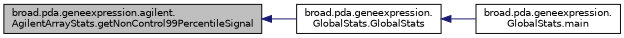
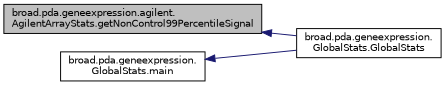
edge "broad.pda.geneexpression. GlobalStats.main" -> "broad.pda.geneexpression. GlobalStats.GlobalStats": reversed
